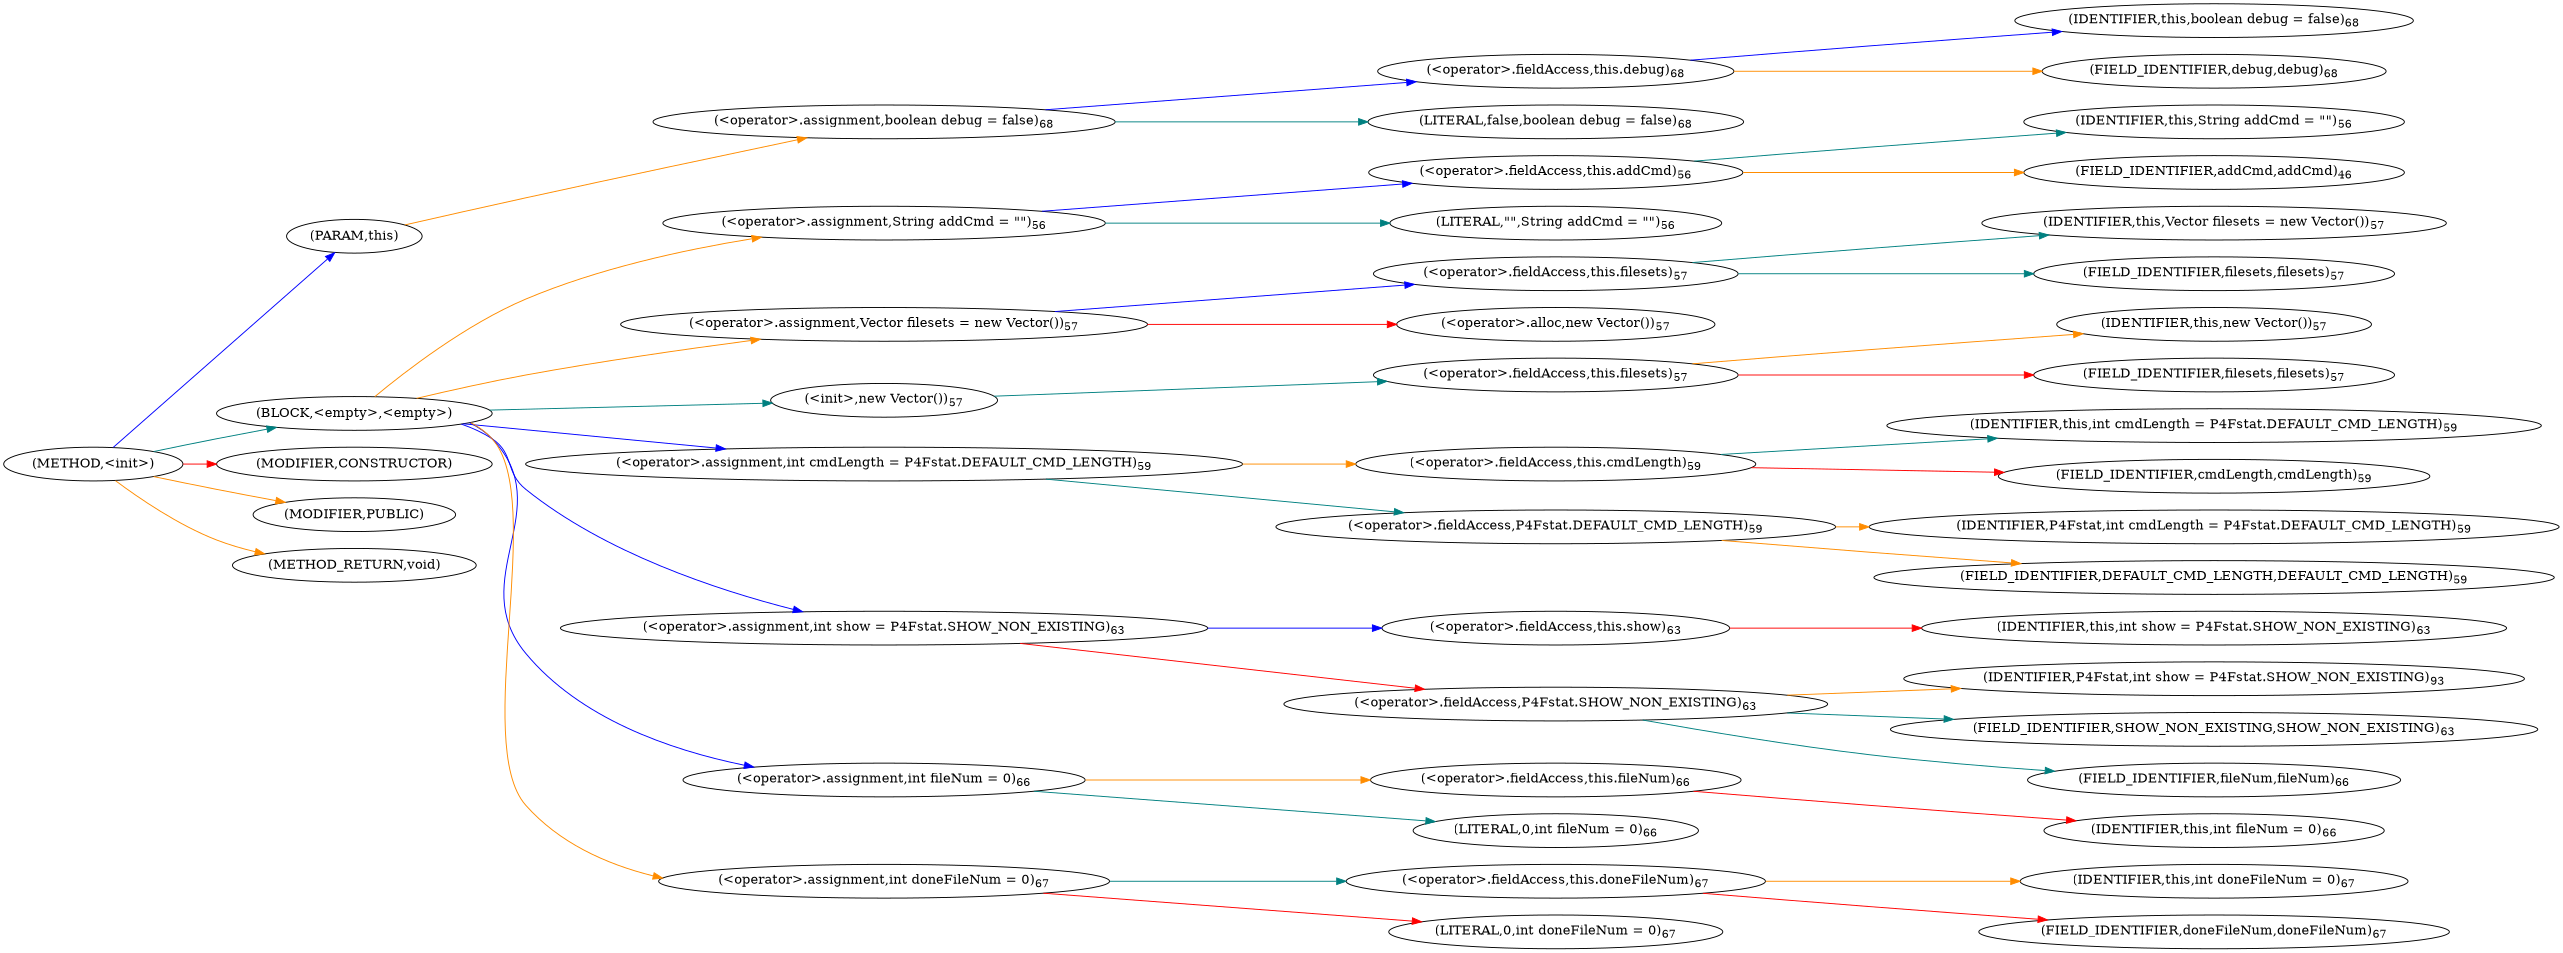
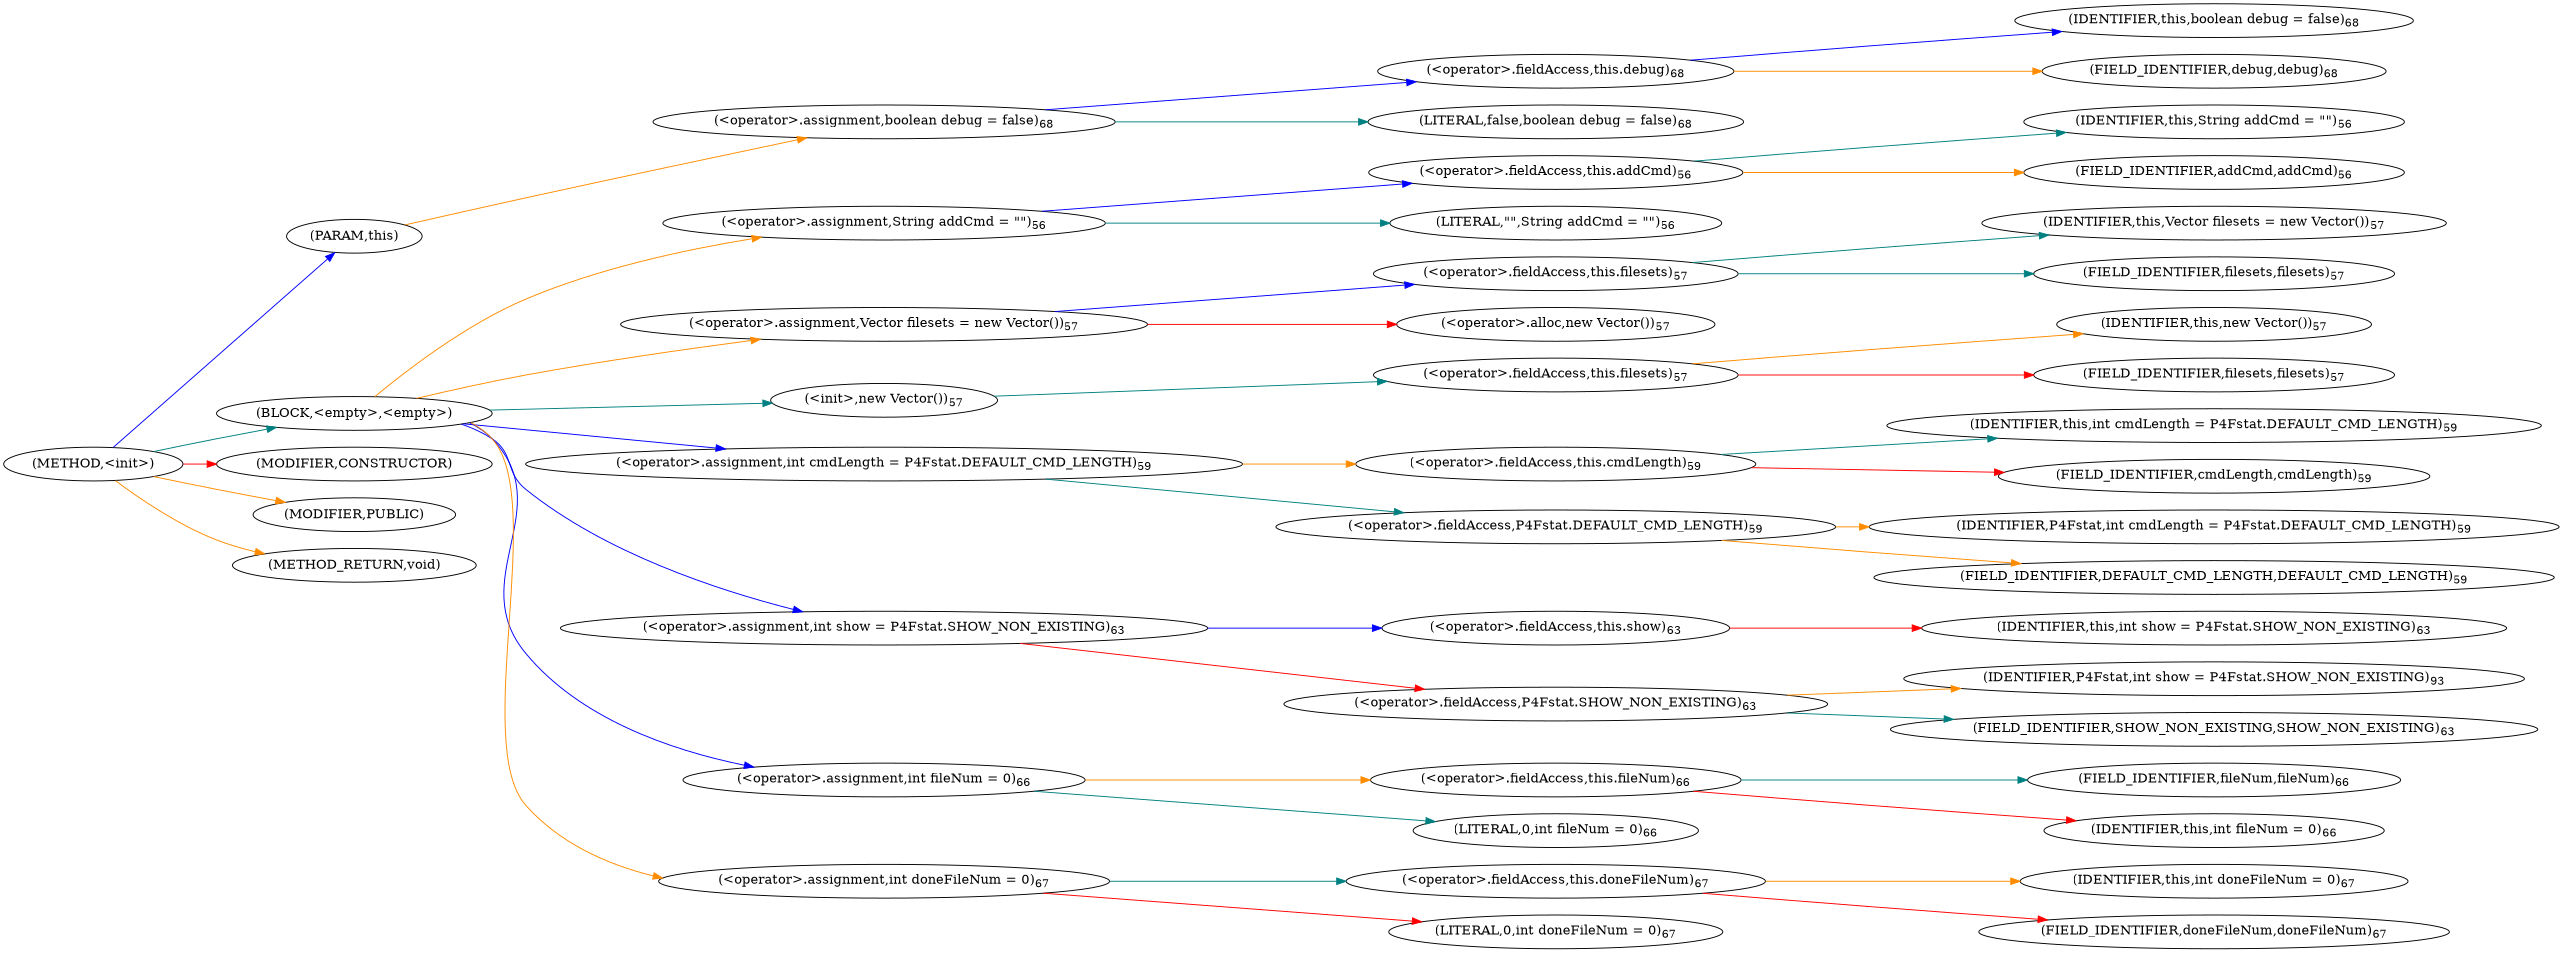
node "(FIELD_IDENTIFIER,addCmd,addCmd)": text "46" -> "56"
edge "(<operator>.fieldAccess,P4Fstat.SHOW_NON_EXISTING)" -> "(FIELD_IDENTIFIER,fileNum,fileNum)": now "(<operator>.fieldAccess,this.fileNum)" -> "(FIELD_IDENTIFIER,fileNum,fileNum)"
